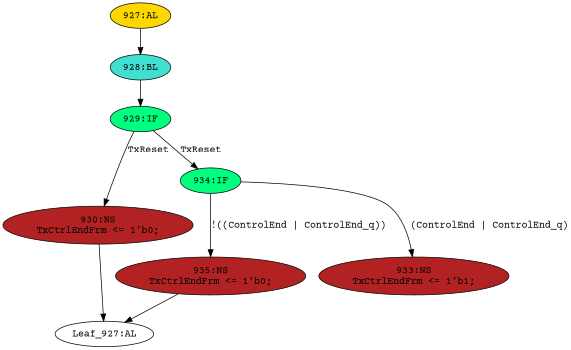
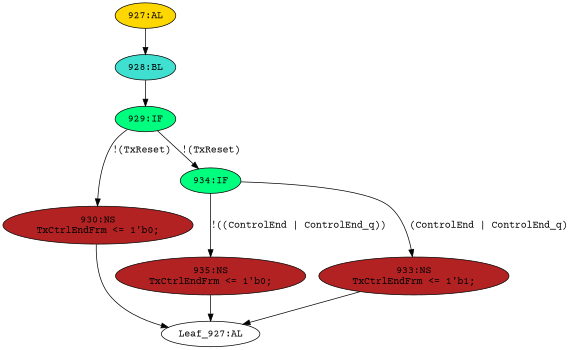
edge "929:IF" -> "930:NS TxCtrlEndFrm <= 1'b0;": label "TxReset" -> "!(TxReset)"
edge "929:IF" -> "934:IF": label "TxReset" -> "!(TxReset)"
edge "933:NS TxCtrlEndFrm <= 1'b1;" -> "Leaf_927:AL": added
